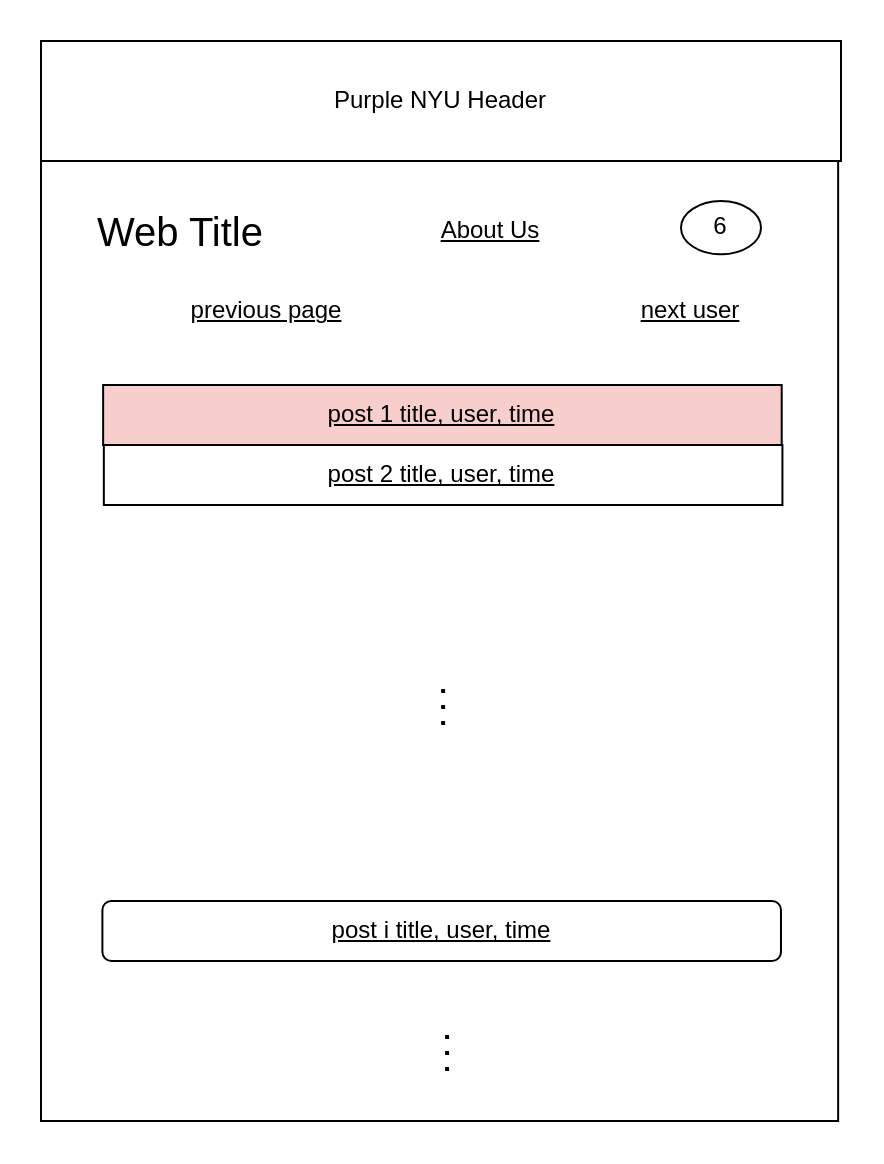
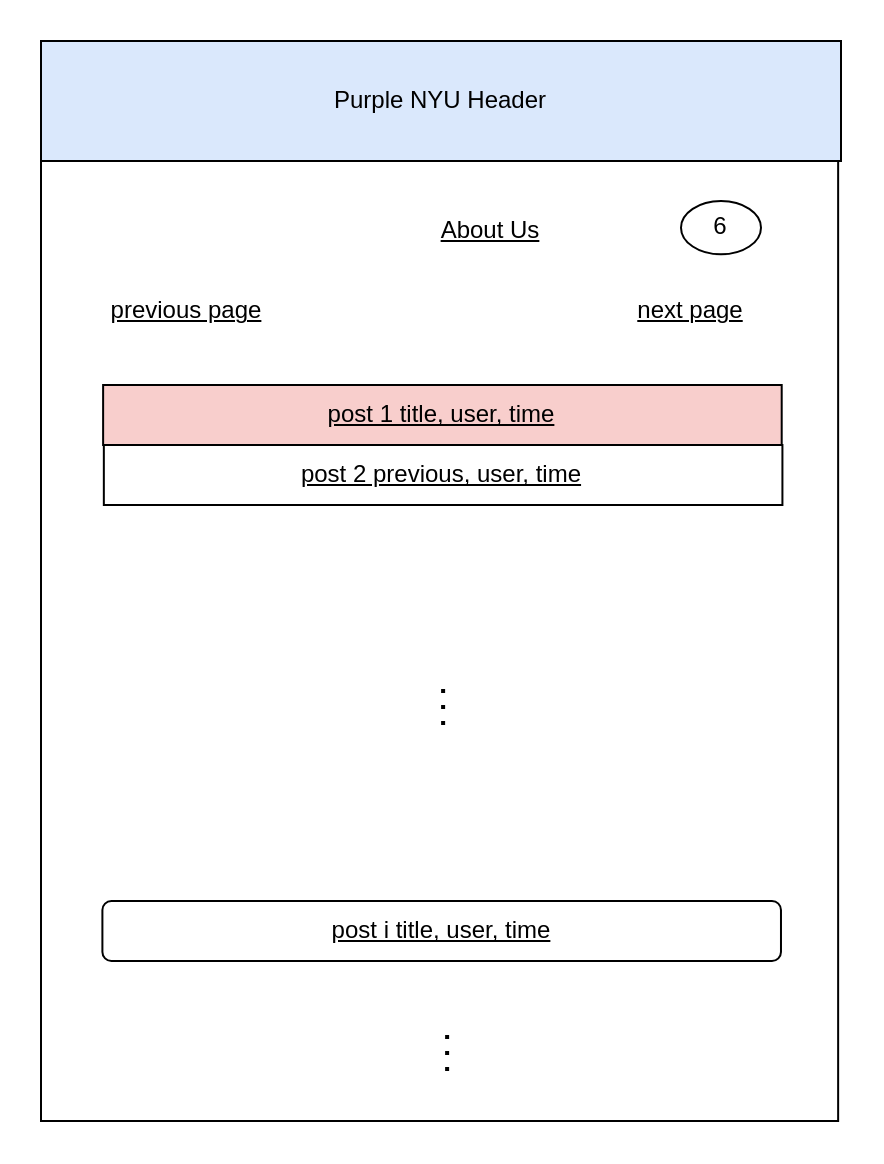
node "Purple NYU Header": fillcolor #ffffff -> #dae8fc
node "Web Title": removed
node "previous page": moved (267, 311) -> (187, 311)
node "next user": label "next user" -> "next page"
node "post 2 title, user, time": label "post 2 title, user, time" -> "post 2 previous, user, time"
